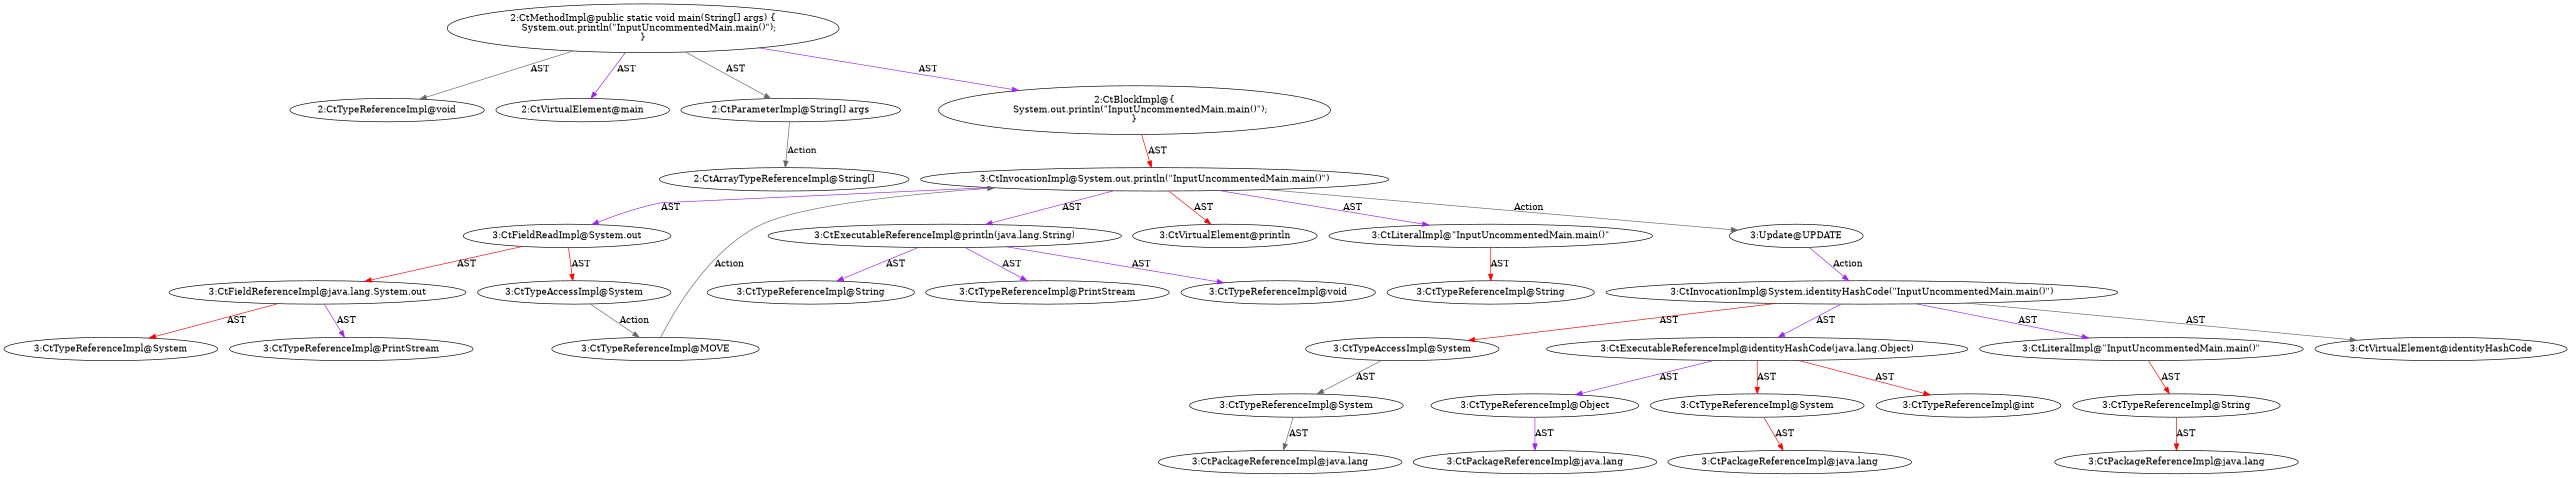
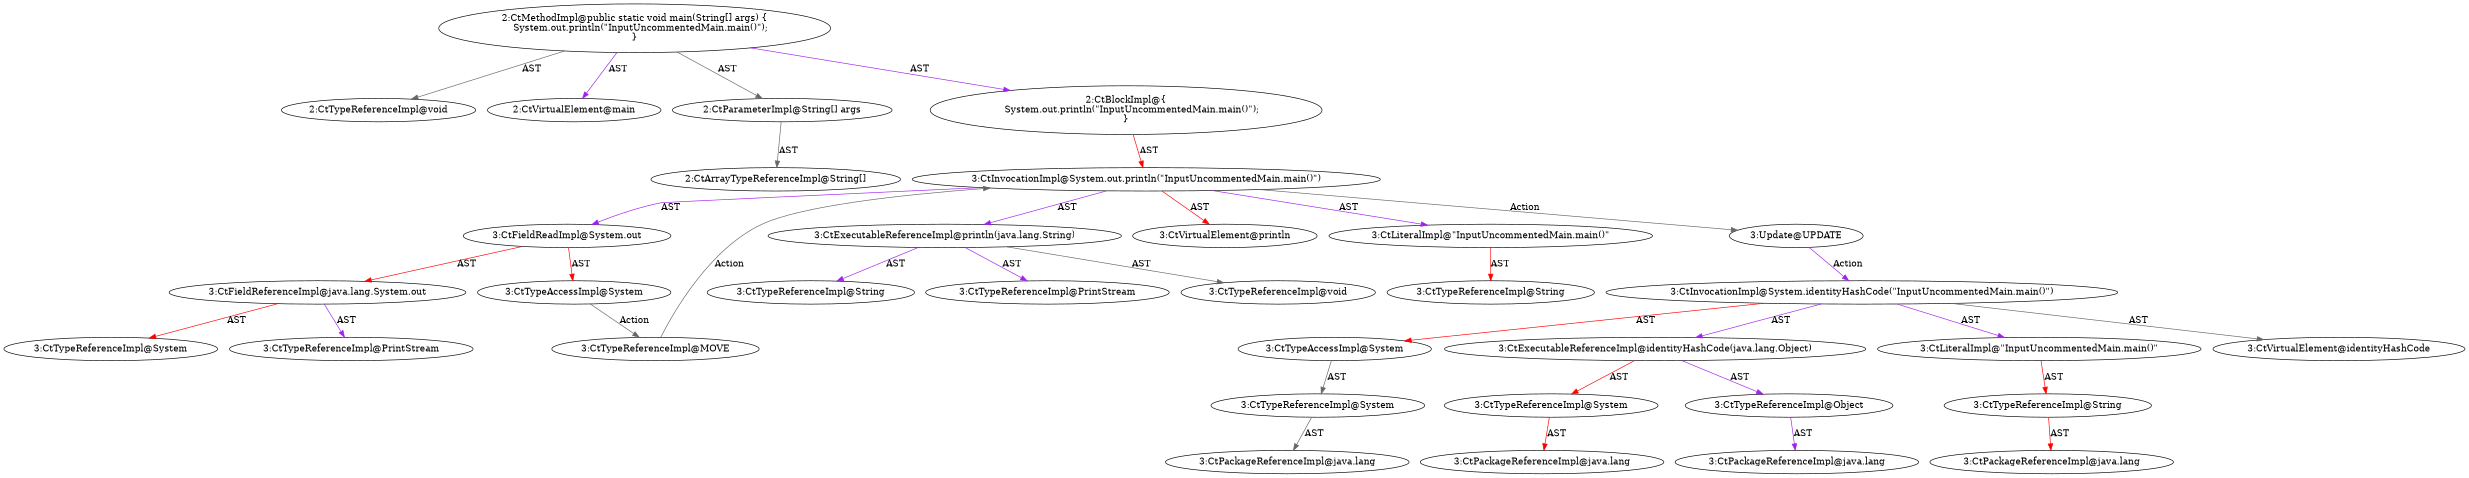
edge "2:CtParameterImpl@String[] args" -> "2:CtArrayTypeReferenceImpl@String[]": label "Action" -> "AST"
edge "3:CtExecutableReferenceImpl@println(java.lang.String)" -> "3:CtTypeReferenceImpl@void": color purple -> gray40
node "3:CtTypeReferenceImpl@int": removed
